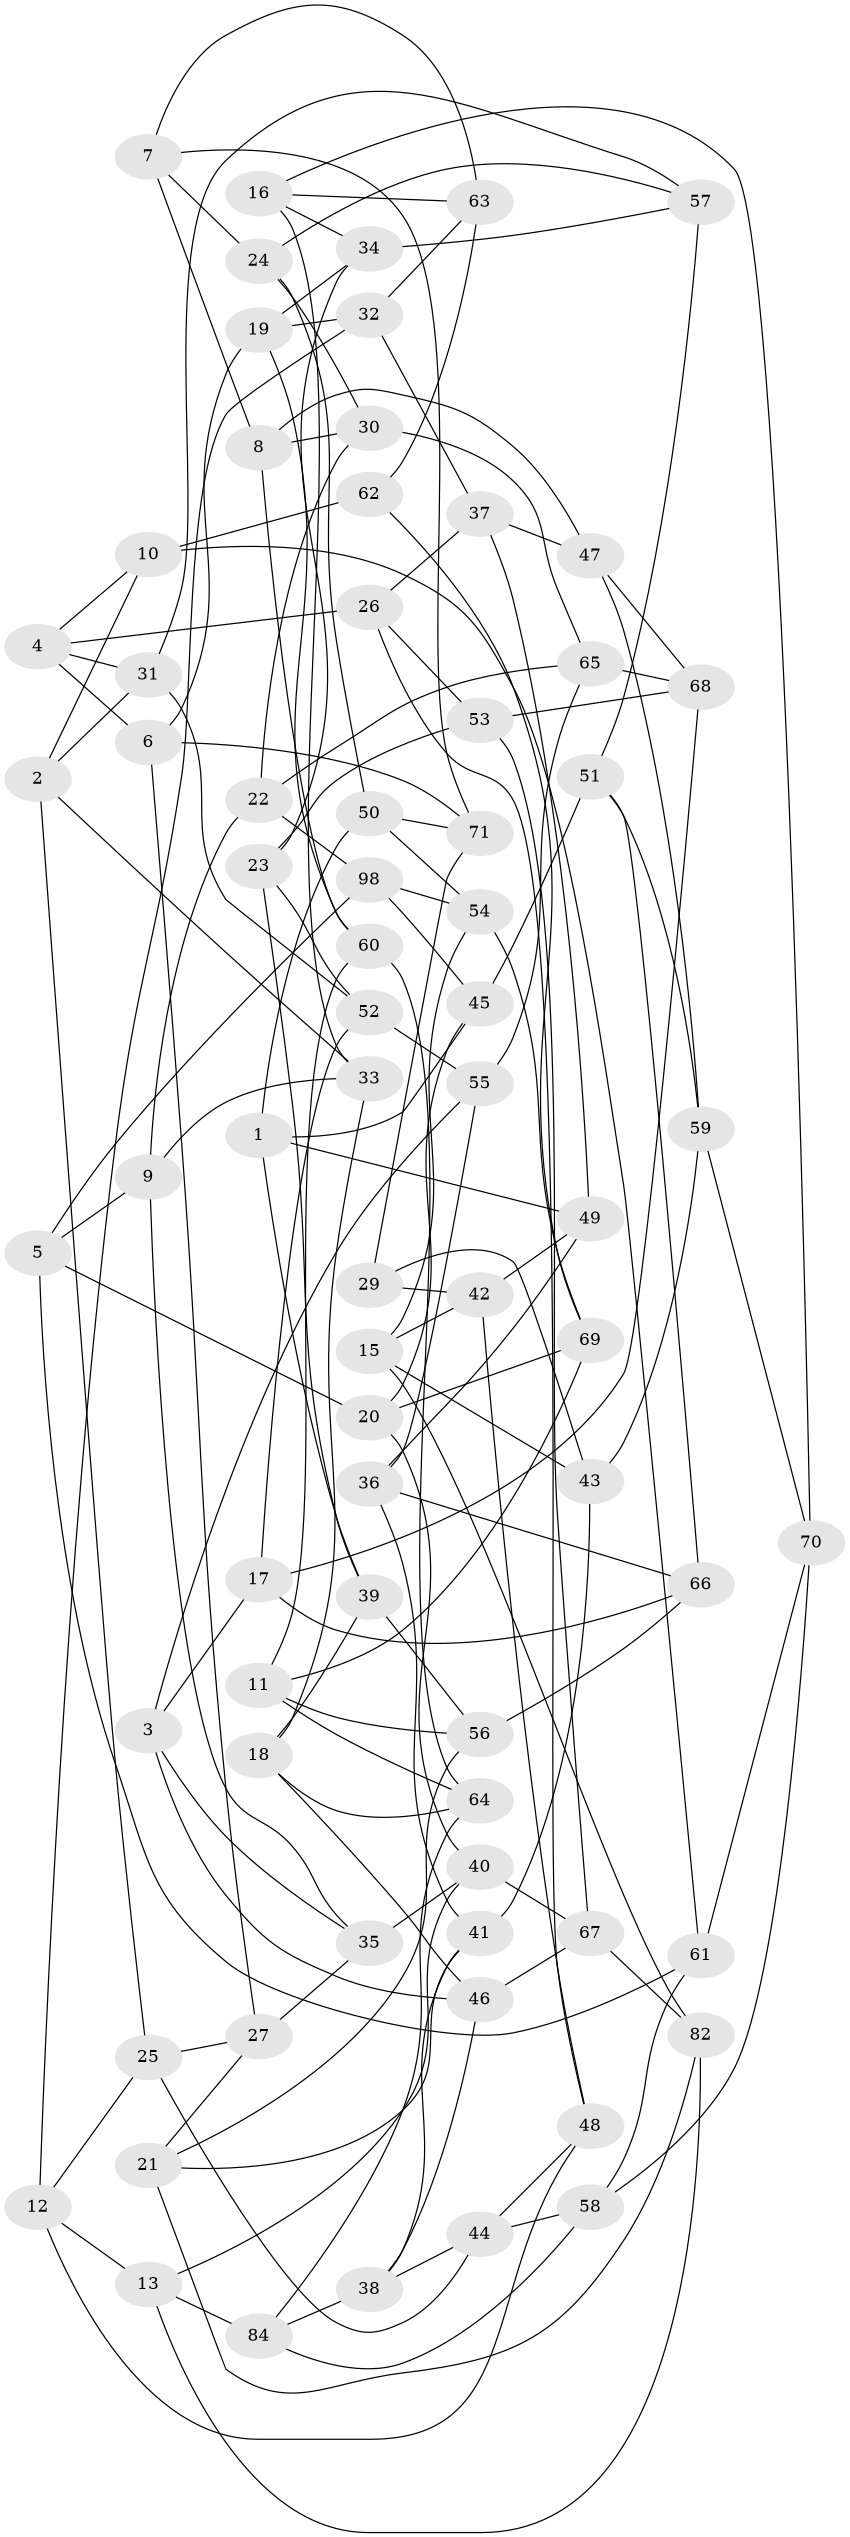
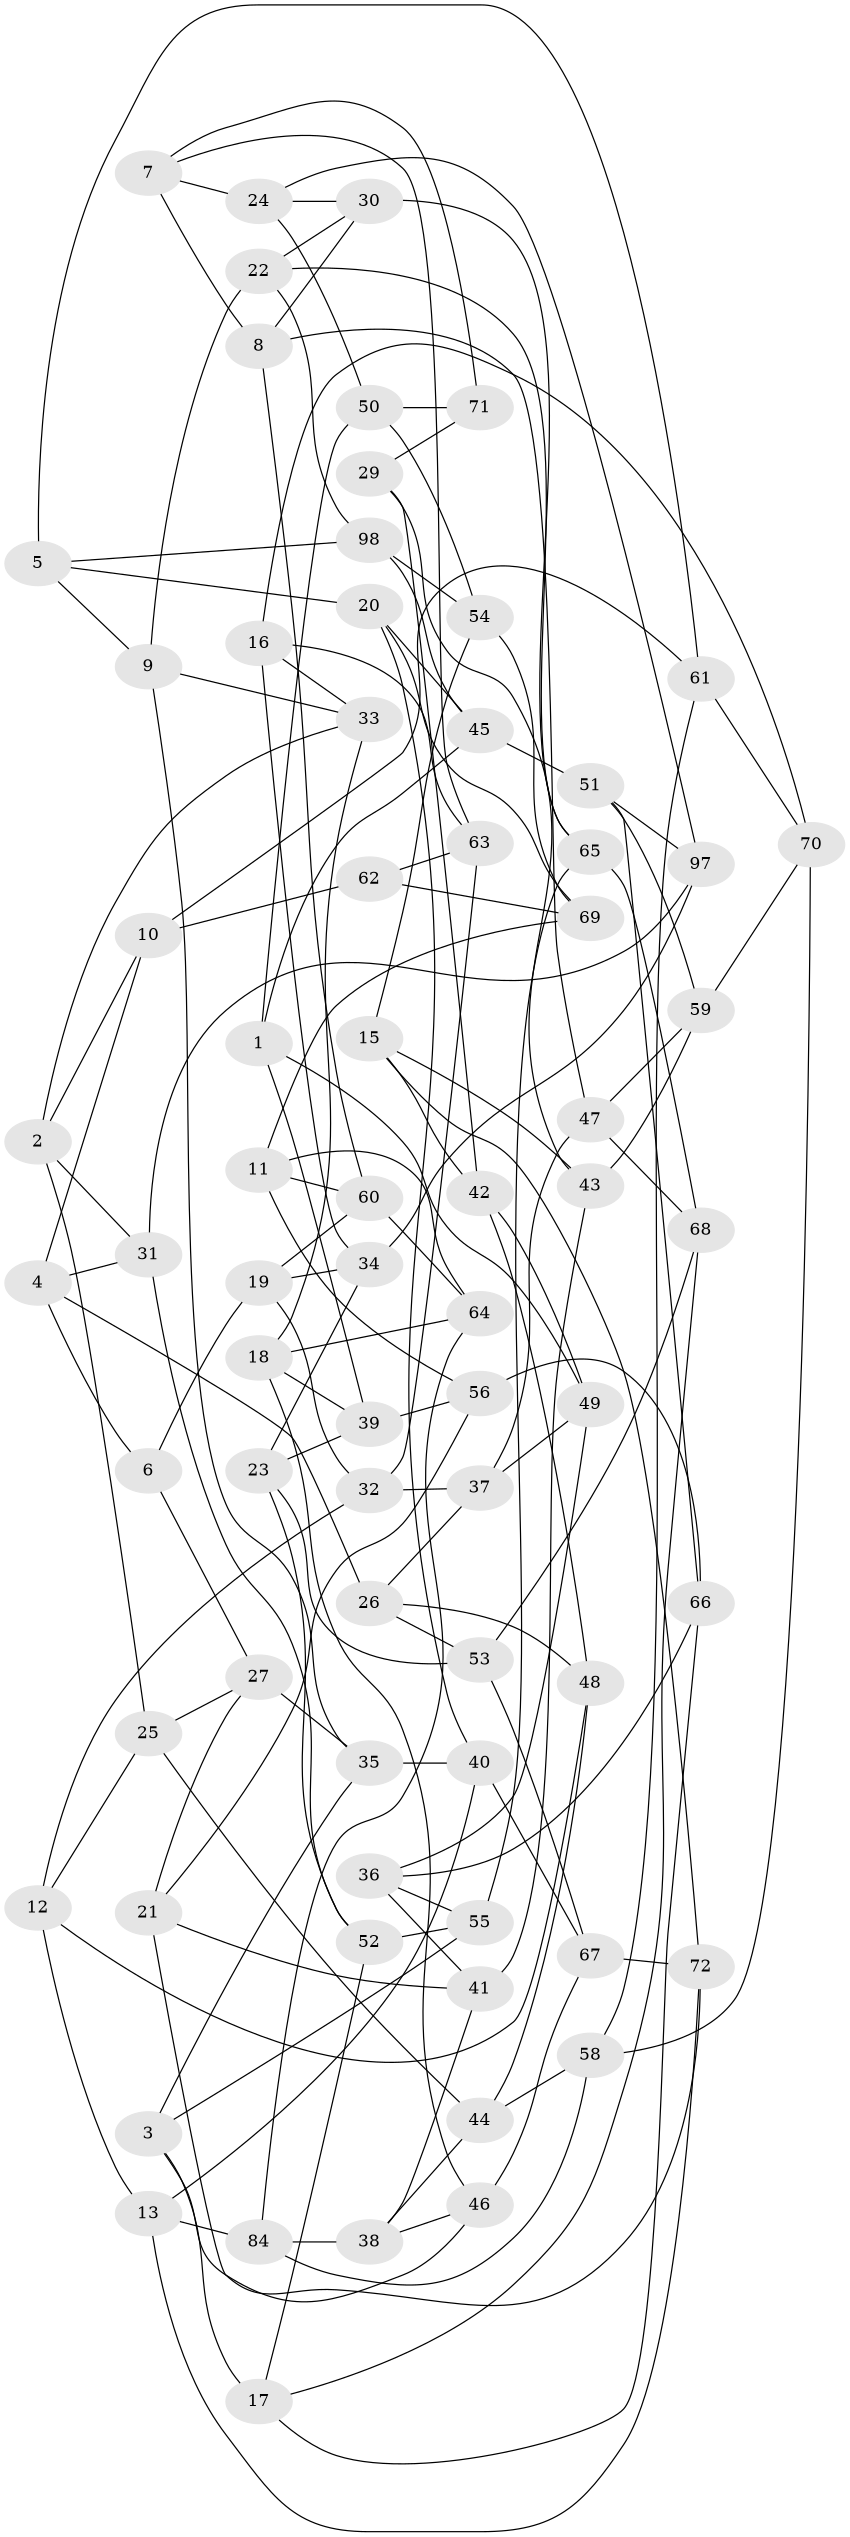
node "57": label "57" -> "97"
edge "6" -- "71": removed
node "82": label "82" -> "72"
